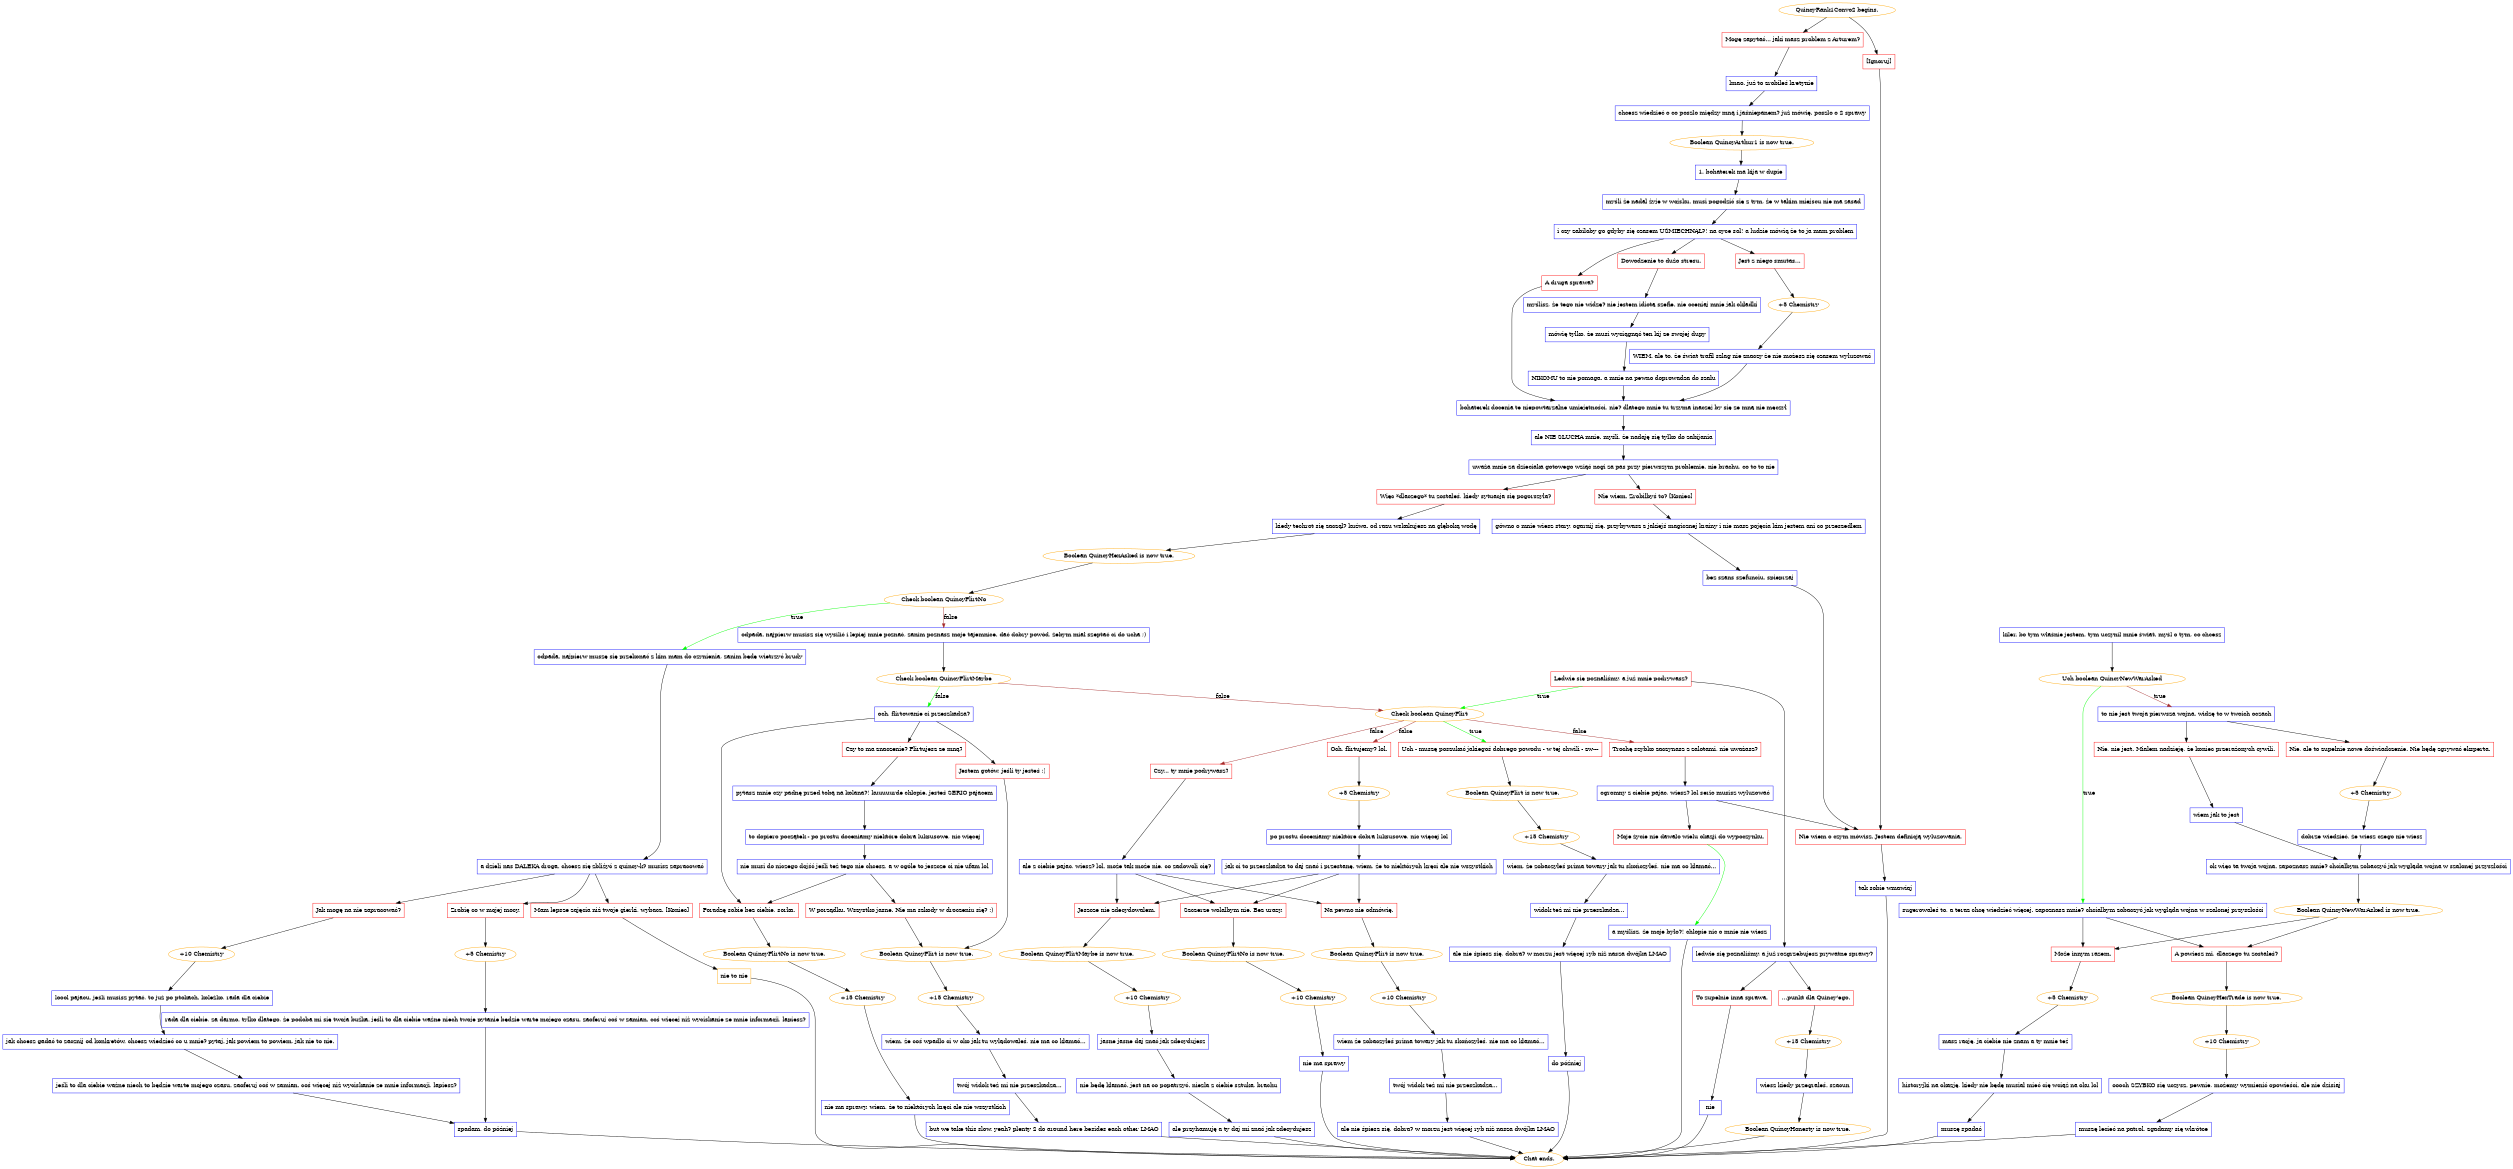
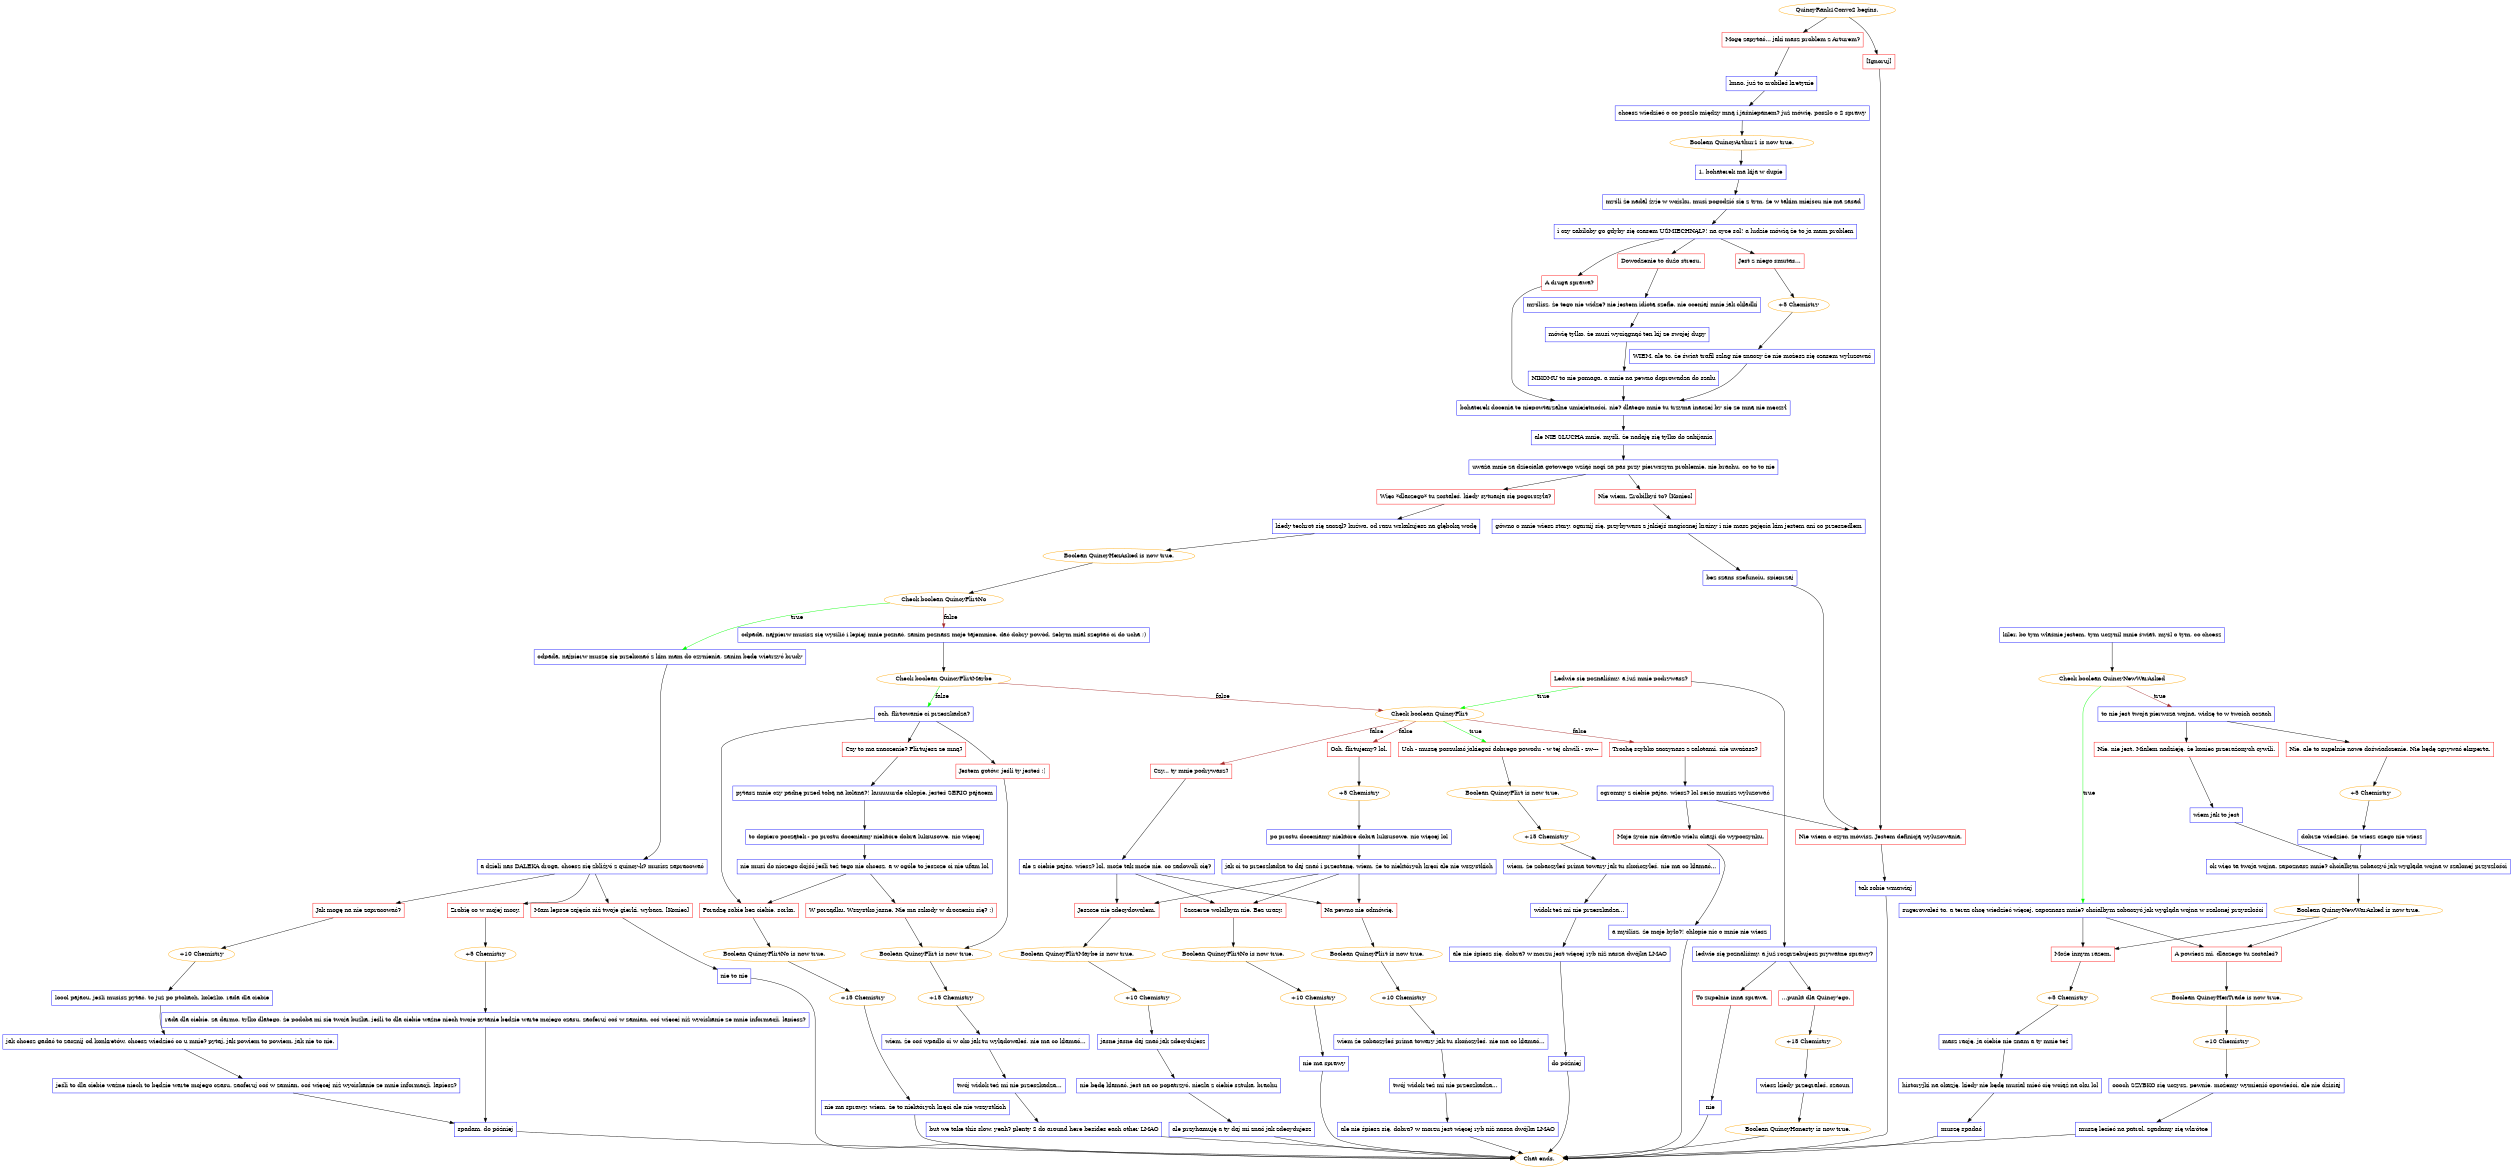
node "Uch boolean QuincyNewWarAsked": label "Uch boolean QuincyNewWarAsked" -> "Check boolean QuincyNewWarAsked"
edge "Moje życie nie dawało wielu okazji do wypoczynku." -> "a myślisz, że moje było?! chłopie nic o mnie nie wiesz": color green -> black
node "nie to nie": color orange -> blue
